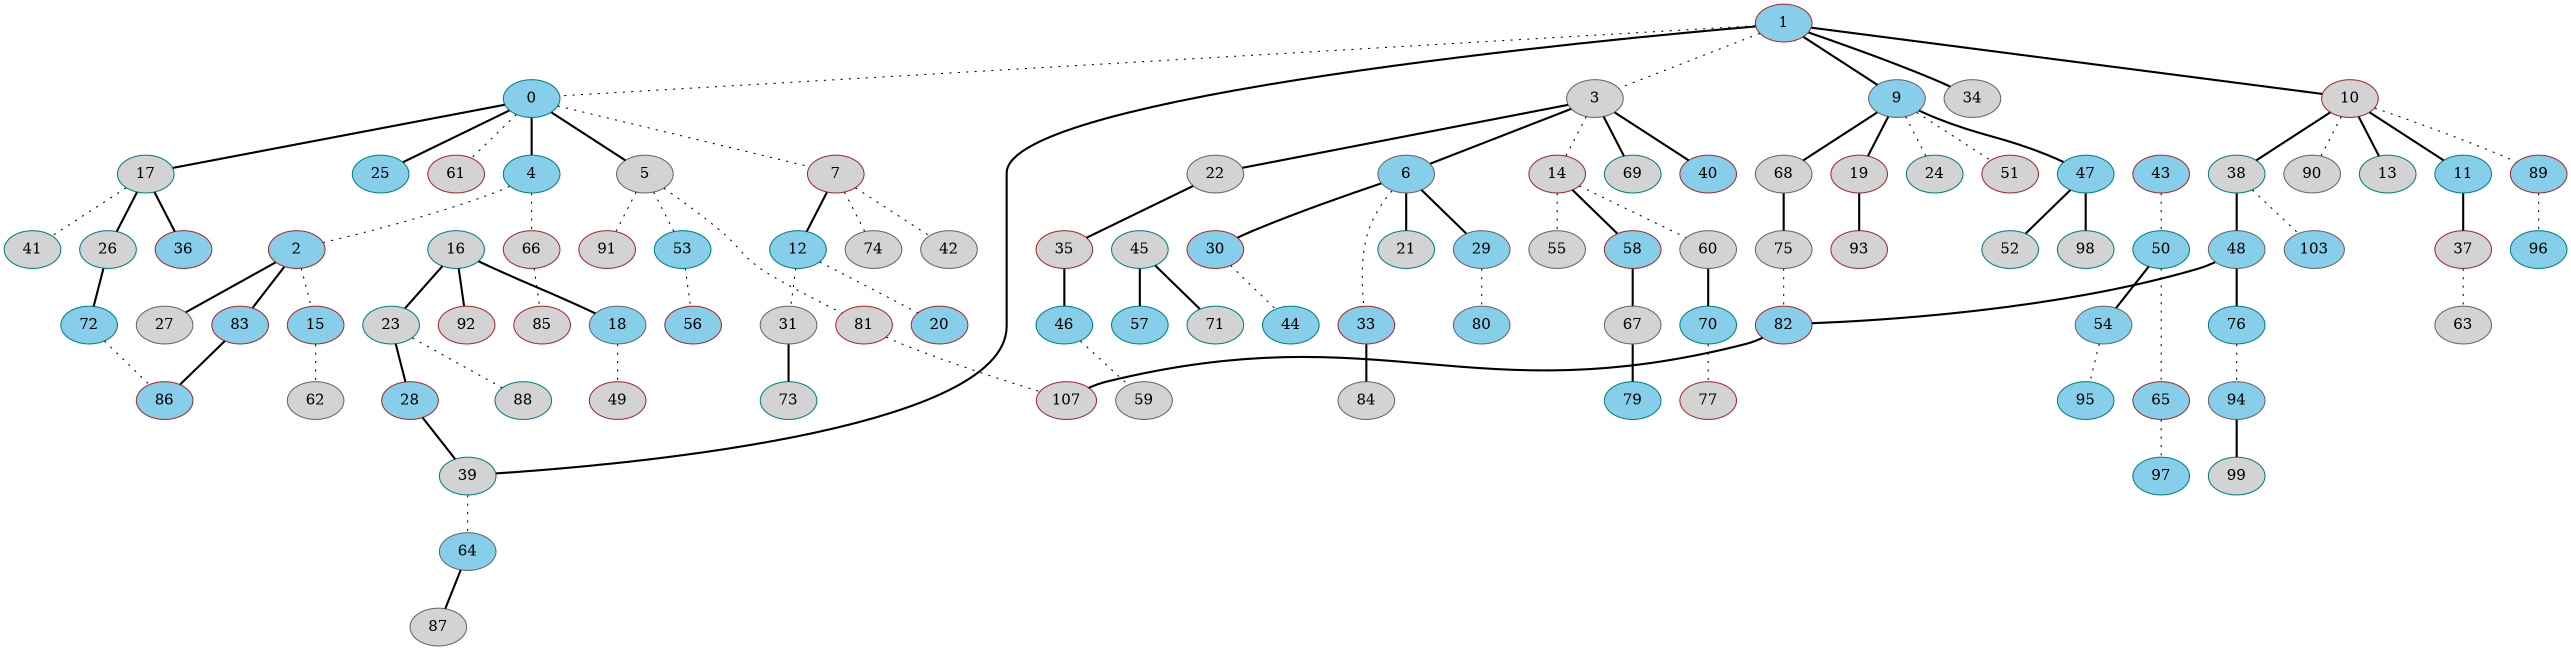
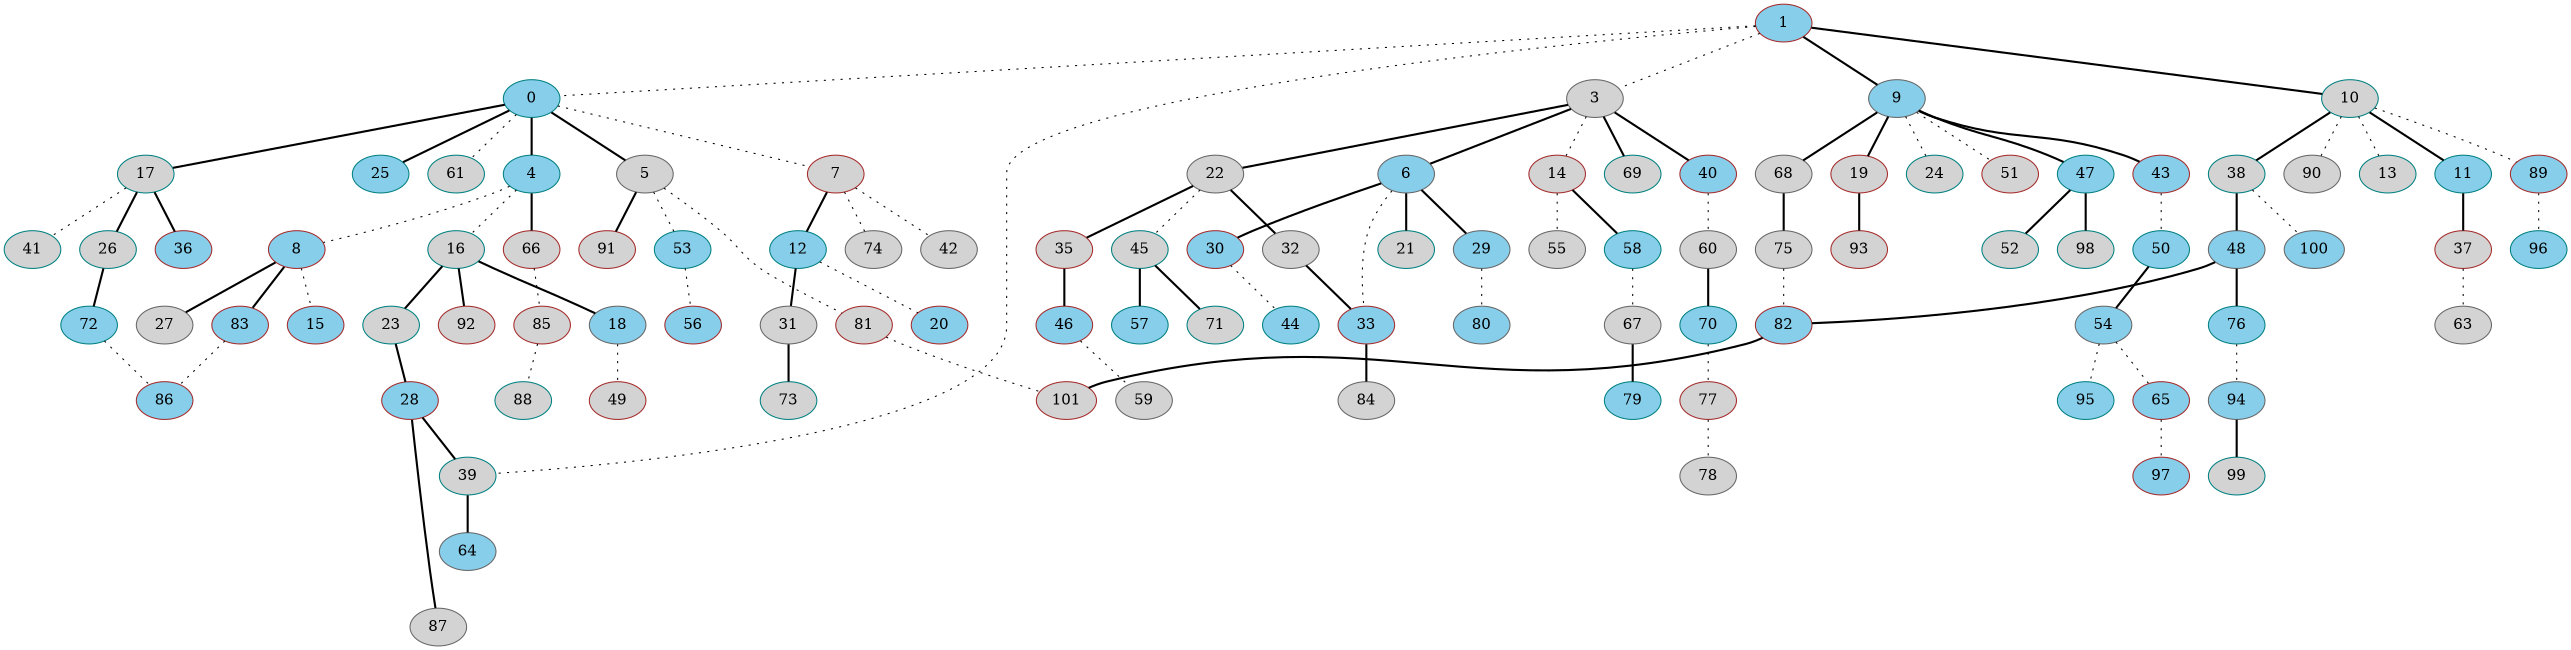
node "34": removed
node "10": color brown -> teal
edge "9" -- "43": added
edge "10" -- "13": style bold -> dotted
edge "1" -- "39": style bold -> dotted
node "61": color brown -> teal
edge "4" -- "16": added
edge "4" -- "66": style dotted -> bold
edge "5" -- "91": style dotted -> bold
edge "22" -- "45": added
edge "14" -- "60": now "40" -- "60"
node "2": label "2" -> "8"
node "32": added
node "58": color brown -> teal
node "103": label "103" -> "100"
edge "12" -- "31": style dotted -> bold
edge "58" -- "67": style bold -> dotted
node "46": color teal -> brown
edge "50" -- "65": now "54" -- "65"
edge "83" -- "86": style bold -> dotted
edge "23" -- "88": now "85" -- "88"
node "62": removed
node "107": label "107" -> "101"
node "78": added
node "97": color teal -> brown
edge "39" -- "64": style dotted -> bold
edge "64" -- "87": now "28" -- "87"
